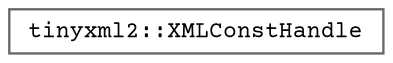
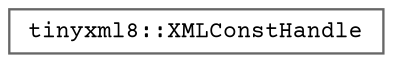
node "tinyxml2::XMLConstHandle": label "tinyxml2::XMLConstHandle" -> "tinyxml8::XMLConstHandle"
